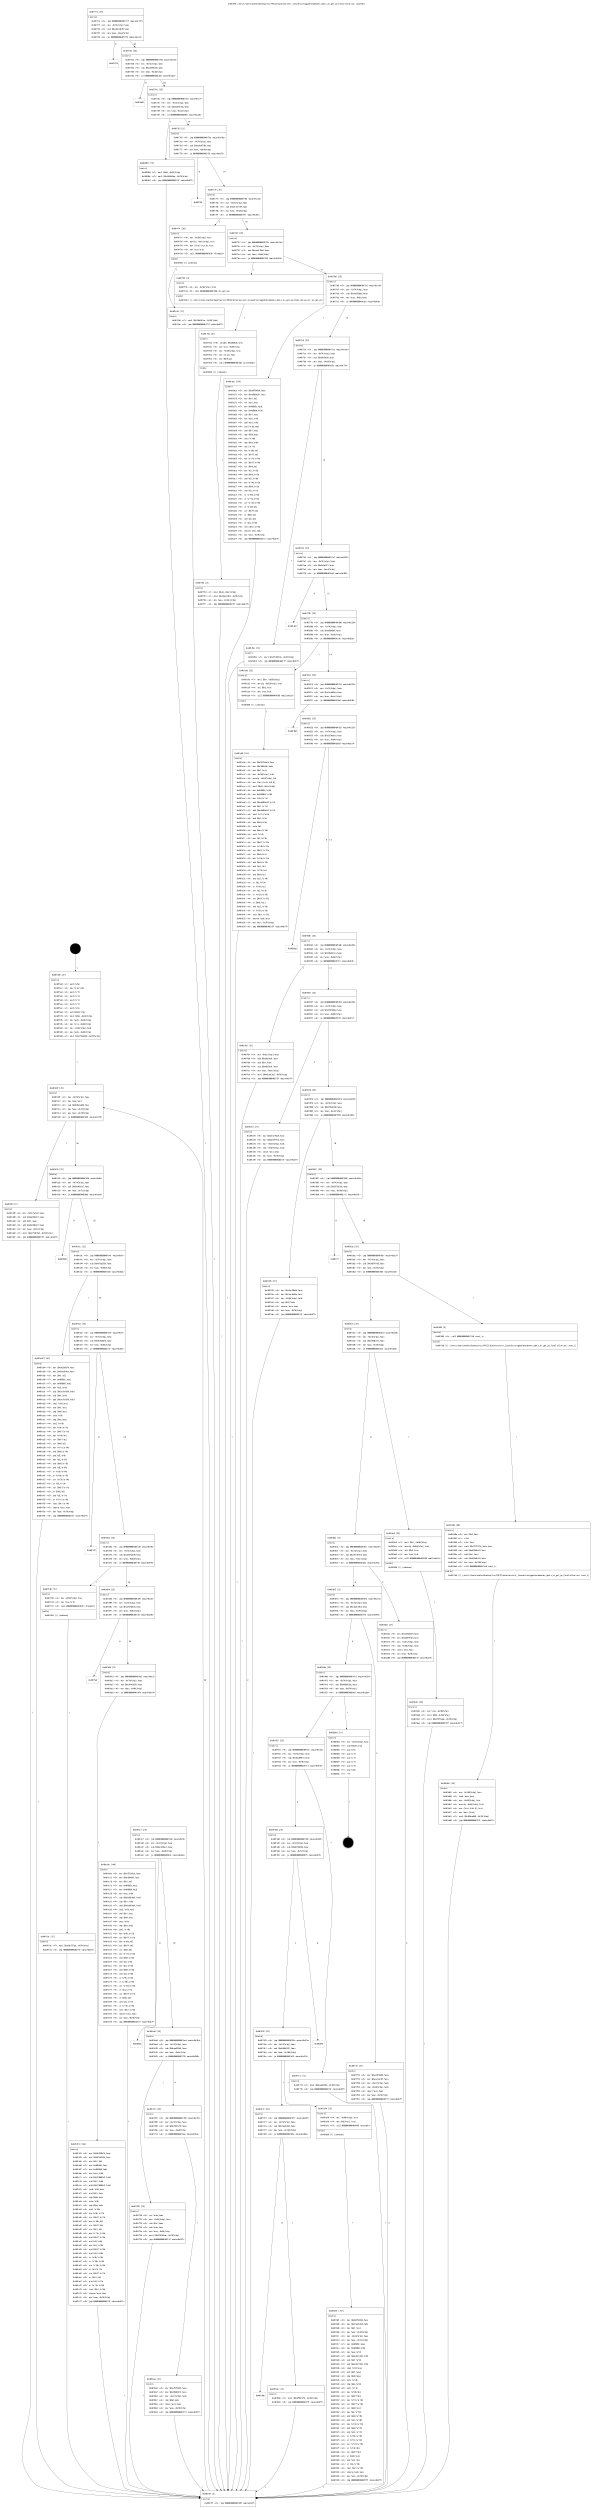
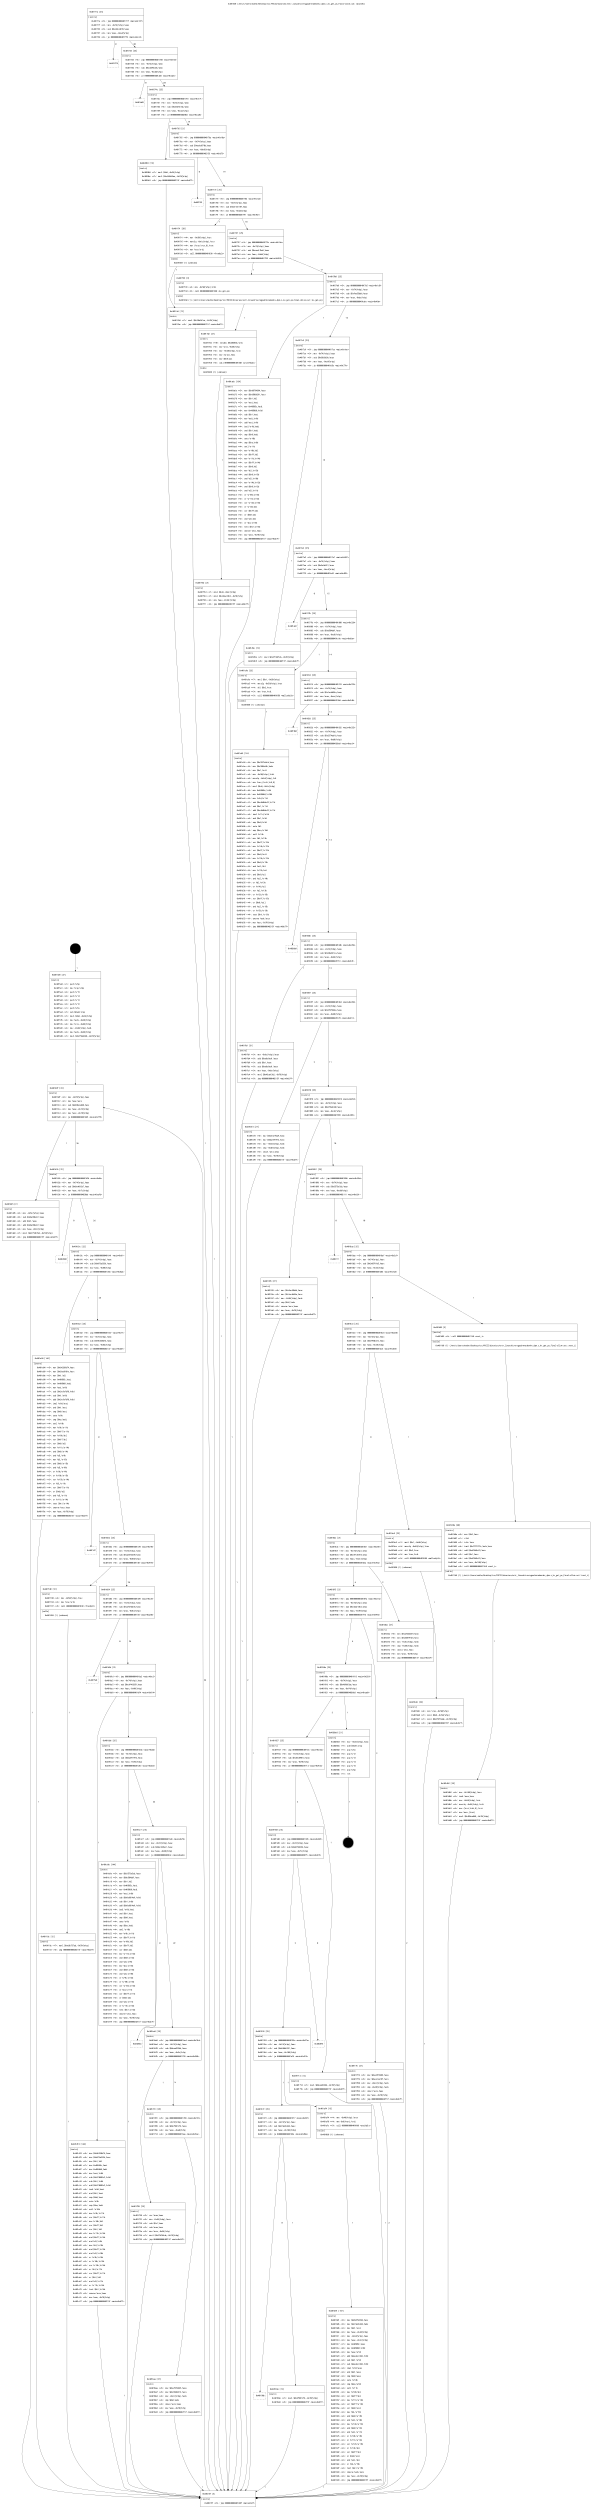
edge "0x401814 [25]" -> "0x40182d [25]": added, label "14"
node "0x4016b6 [25]": added
